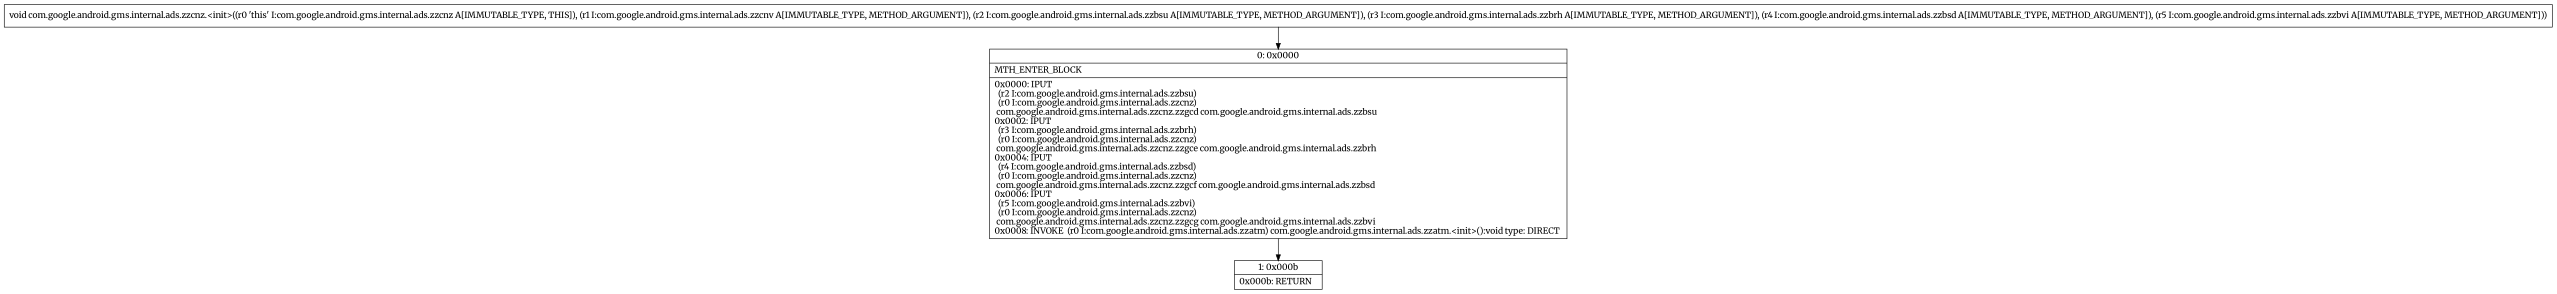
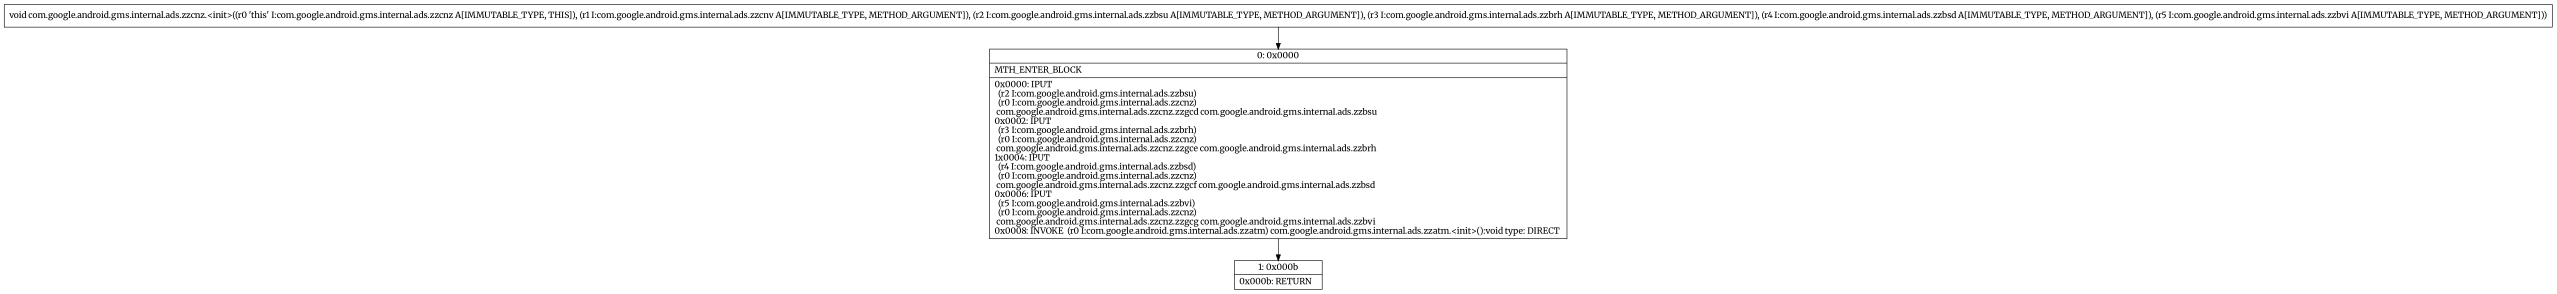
node "0: 0x0000": text "0x0004: IPUT" -> "1x0004: IPUT"
